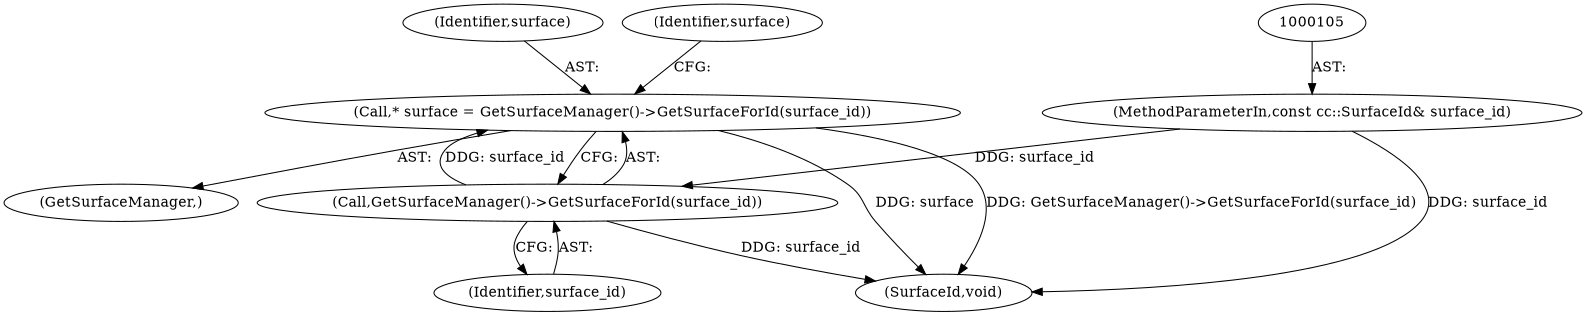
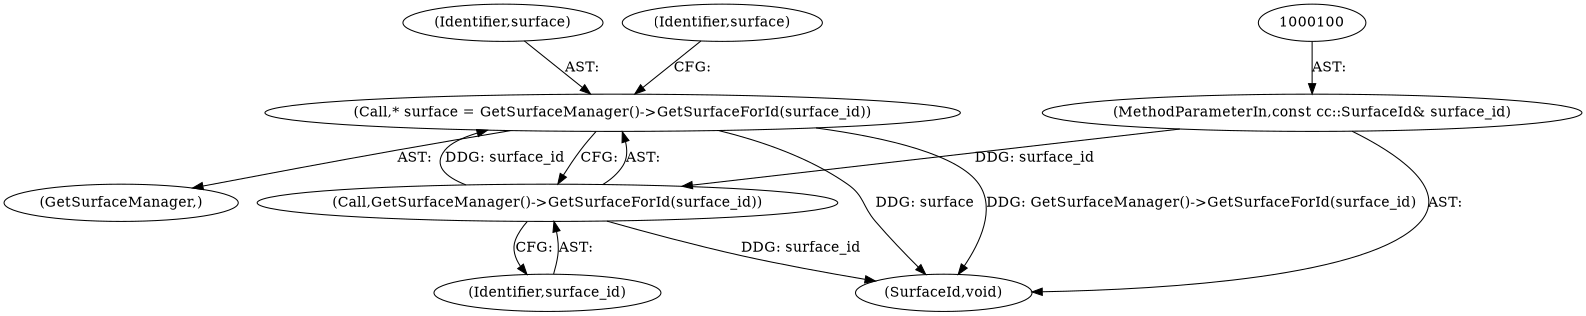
node "1000105": label "1000105" -> "1000100"
edge "(MethodParameterIn,const cc::SurfaceId& surface_id)" -> "(SurfaceId,void)": label "DDG: surface_id" -> "AST: "
